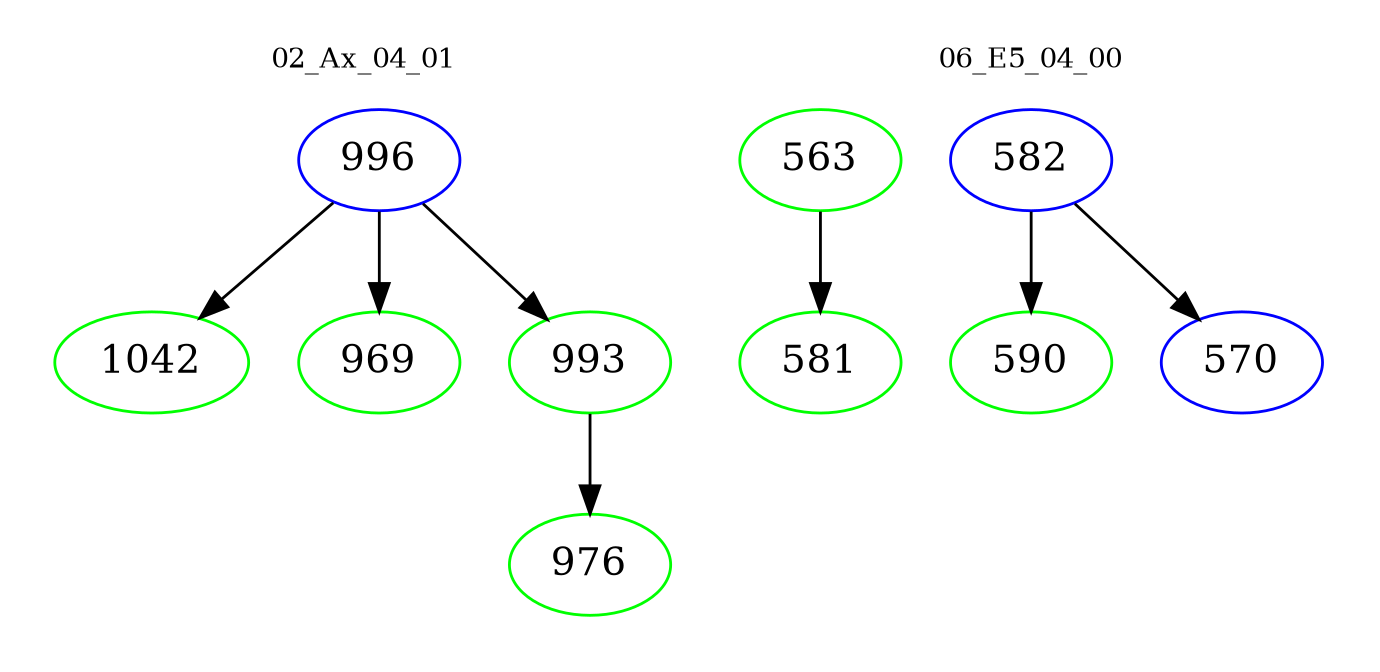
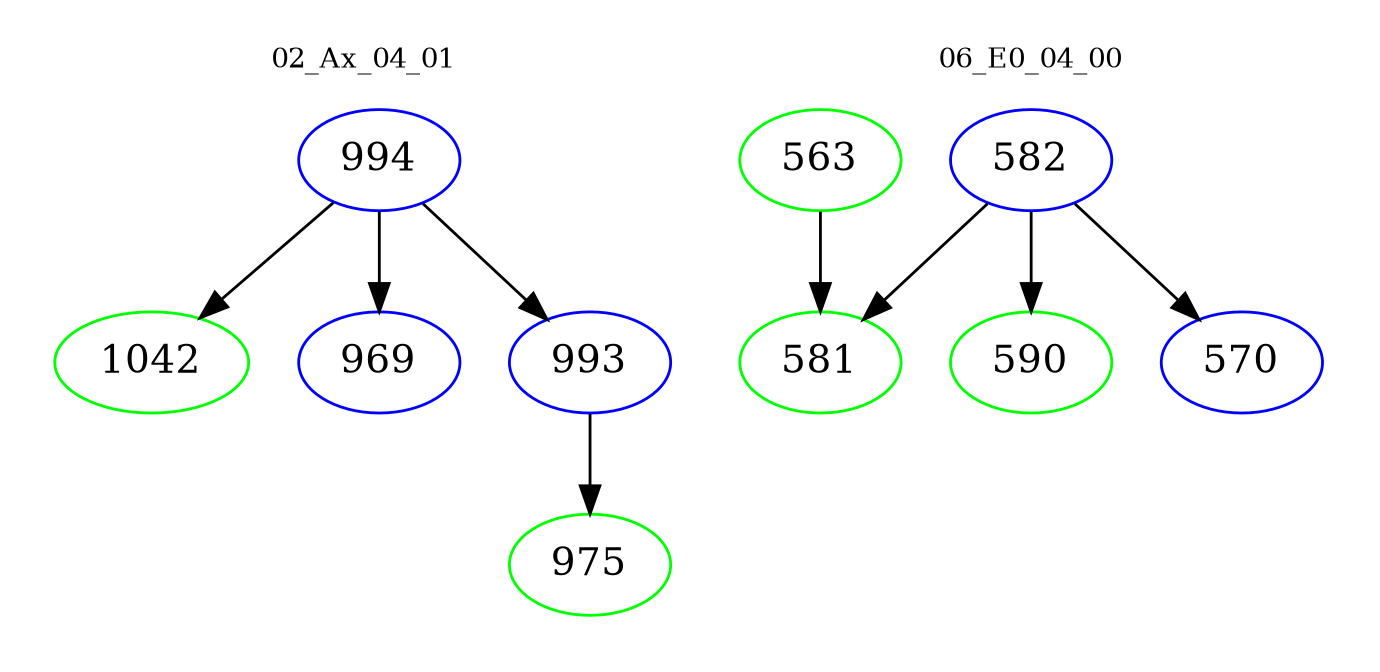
cluster "06_E5_04_00": label "06_E5_04_00" -> "06_E0_04_00"
node "996": label "996" -> "994"
edge "582" -> "581": added
node "969": color green -> blue
node "993": color green -> blue
node "976": label "976" -> "975"
